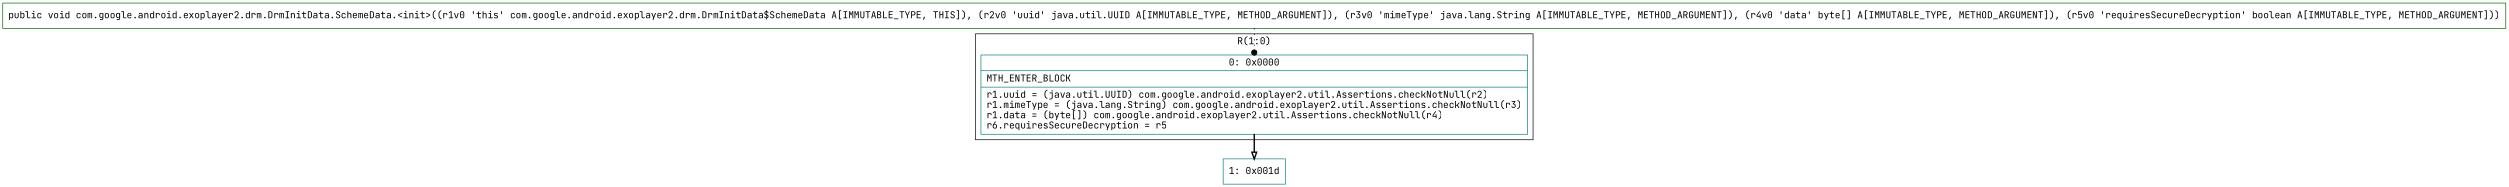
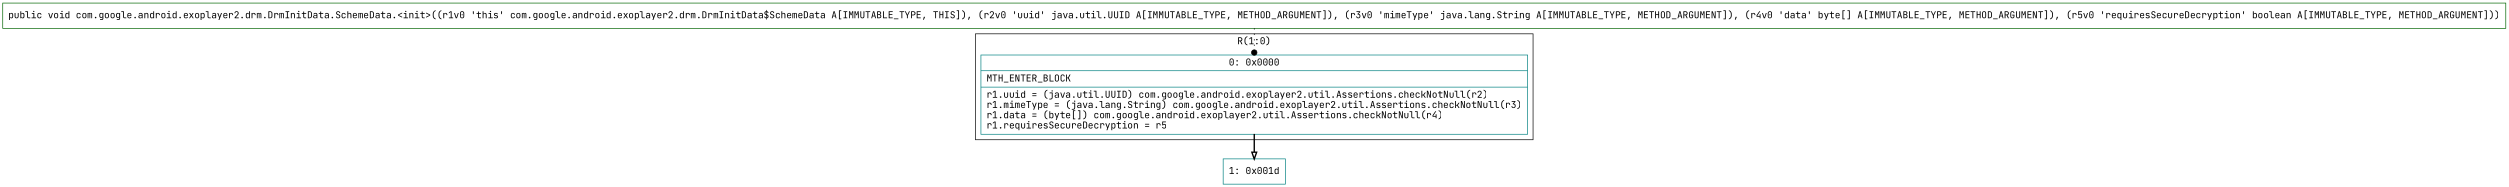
node "0: 0x0000": text "r6.requiresSecureDecryption = r5" -> "r1.requiresSecureDecryption = r5"
